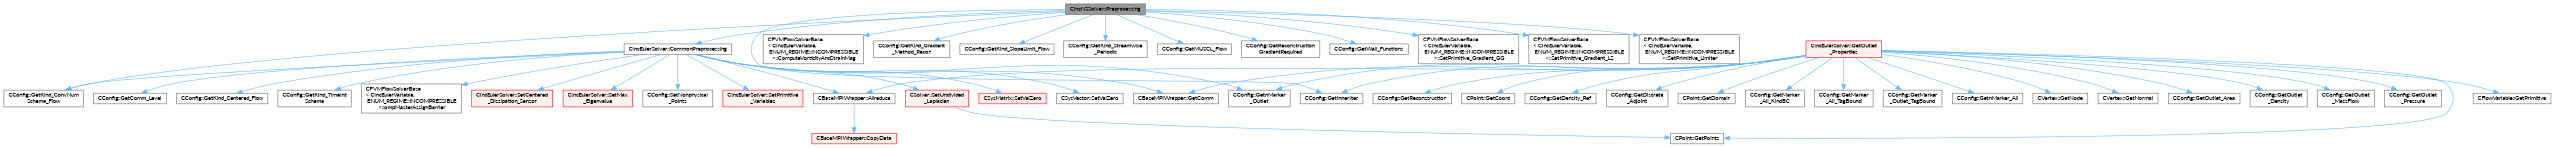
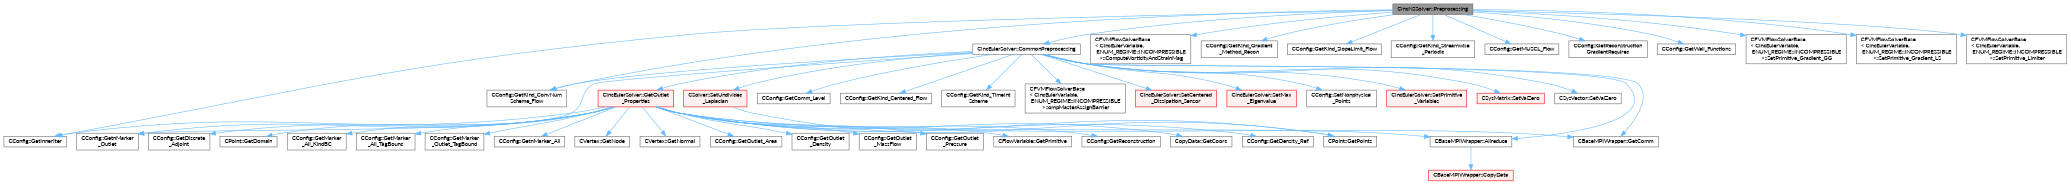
edge "CIncEulerSolver::CommonPreprocessing" -> "CIncEulerSolver::GetOutlet _Properties": added
node "CPoint::GetCoord": label "CPoint::GetCoord" -> "CopyData::GetCoord"
